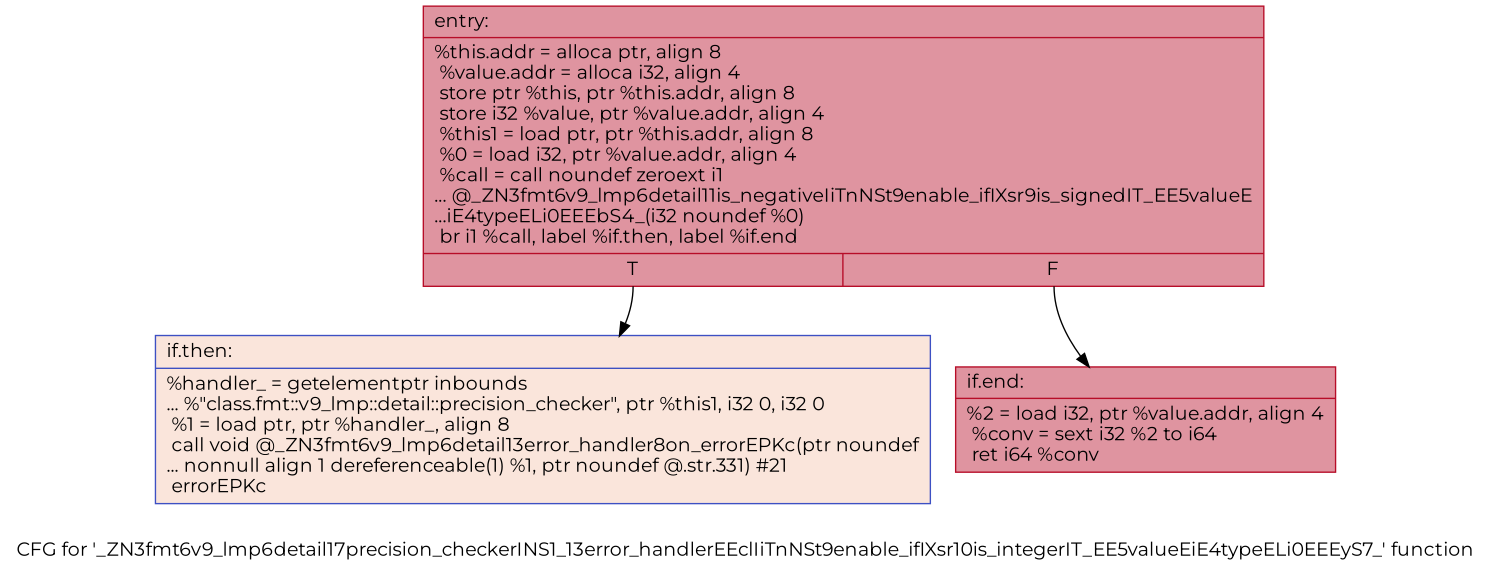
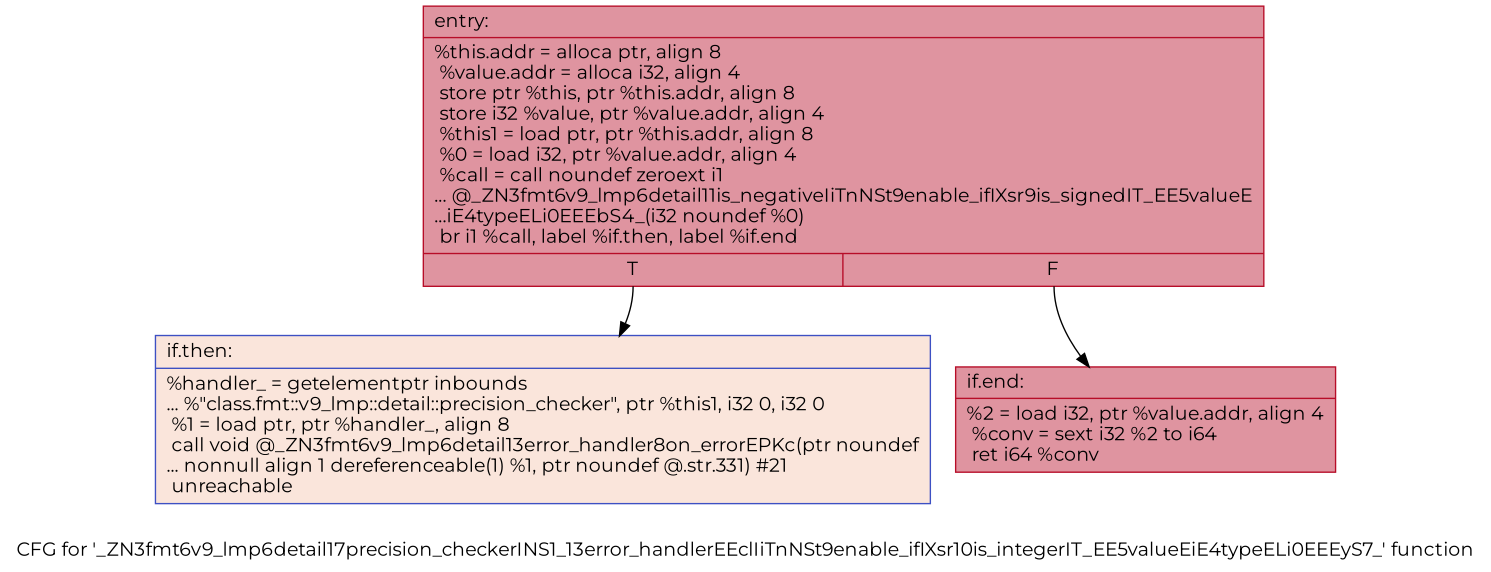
node "if.then:": text "errorEPKc" -> "unreachable"
